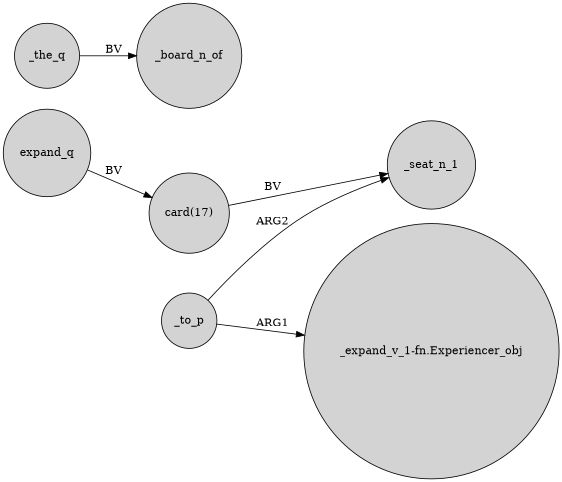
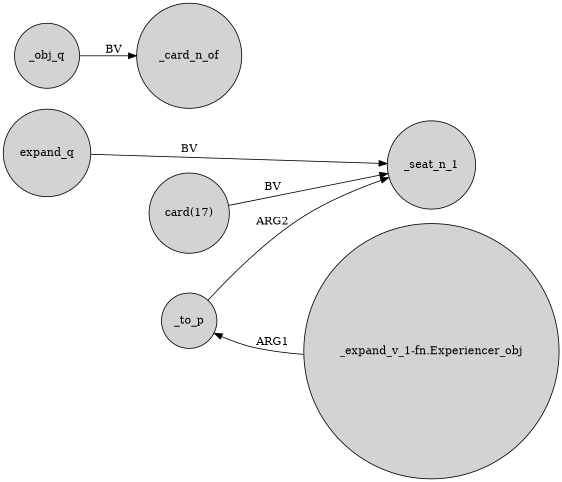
node "_the_q": label "_the_q" -> "_obj_q"
node "_board_n_of": label "_board_n_of" -> "_card_n_of"
edge "expand_q" -> "card(17)": now "expand_q" -> "_seat_n_1"
edge "_to_p" -> "_expand_v_1-fn.Experiencer_obj": reversed
